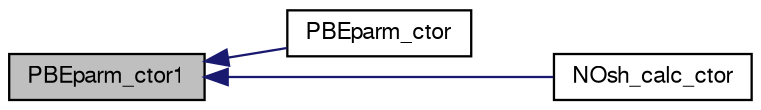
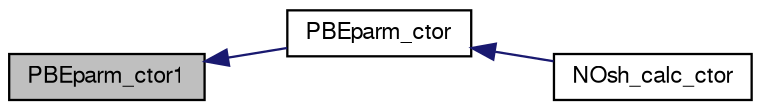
edge "NOsh_calc_ctor" -> "PBEparm_ctor1": now "NOsh_calc_ctor" -> "PBEparm_ctor"
